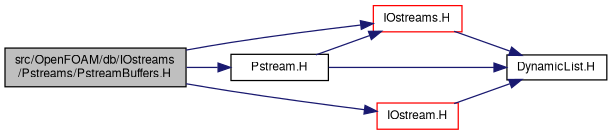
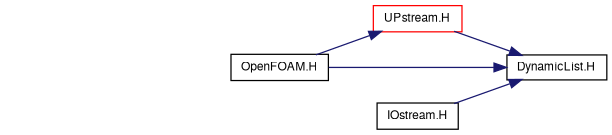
node "IOstreams.H": label "IOstreams.H" -> "UPstream.H"
node "src/OpenFOAM/db/IOstreams /Pstreams/PstreamBuffers.H": removed
node "Pstream.H": label "Pstream.H" -> "OpenFOAM.H"
node "IOstream.H": color red -> black
